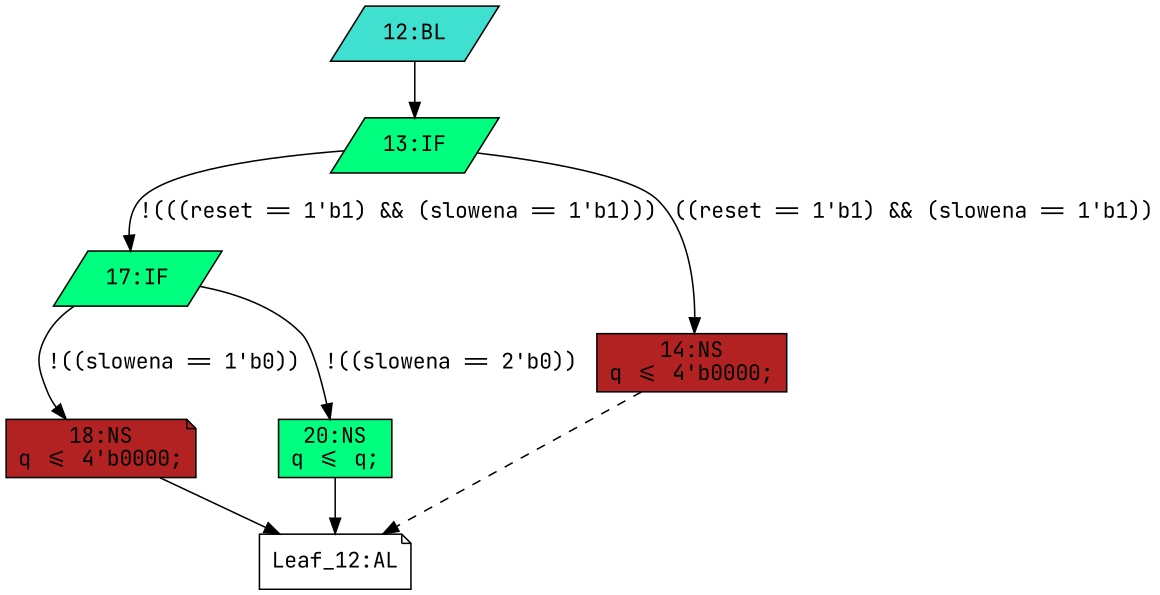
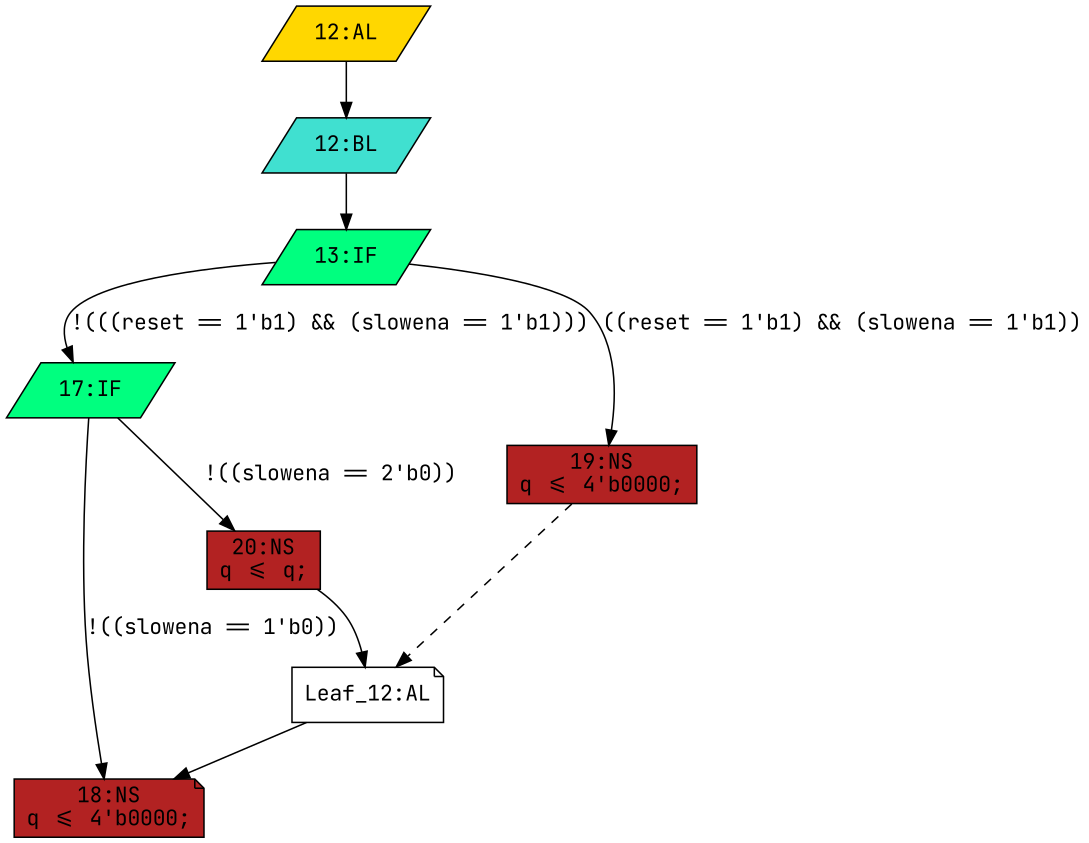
node "12:AL": added
node "14:NS q <= 4'b0000;": label "14:NS q <= 4'b0000;" -> "19:NS q <= 4'b0000;"
node "20:NS q <= q;": fillcolor springgreen -> firebrick
edge "18:NS q <= 4'b0000;" -> "Leaf_12:AL": reversed
